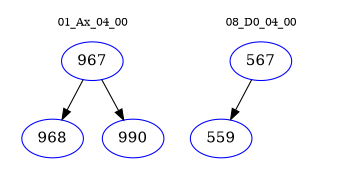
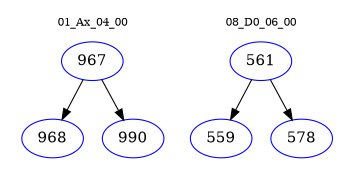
cluster "08_D0_04_00": label "08_D0_04_00" -> "08_D0_06_00"
node "567": label "567" -> "561"
node "578": added
